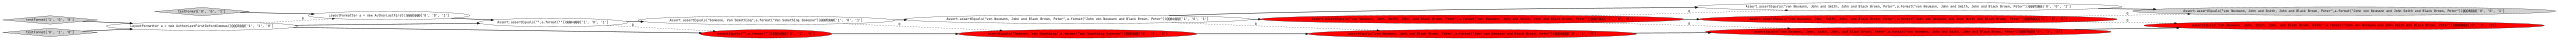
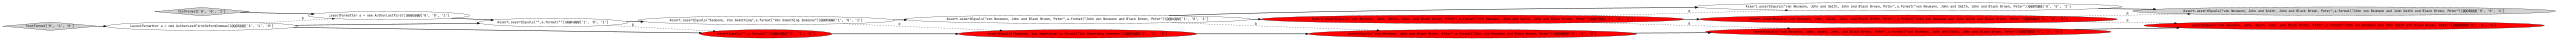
node "testFormat['1', '0', '0']": removed
